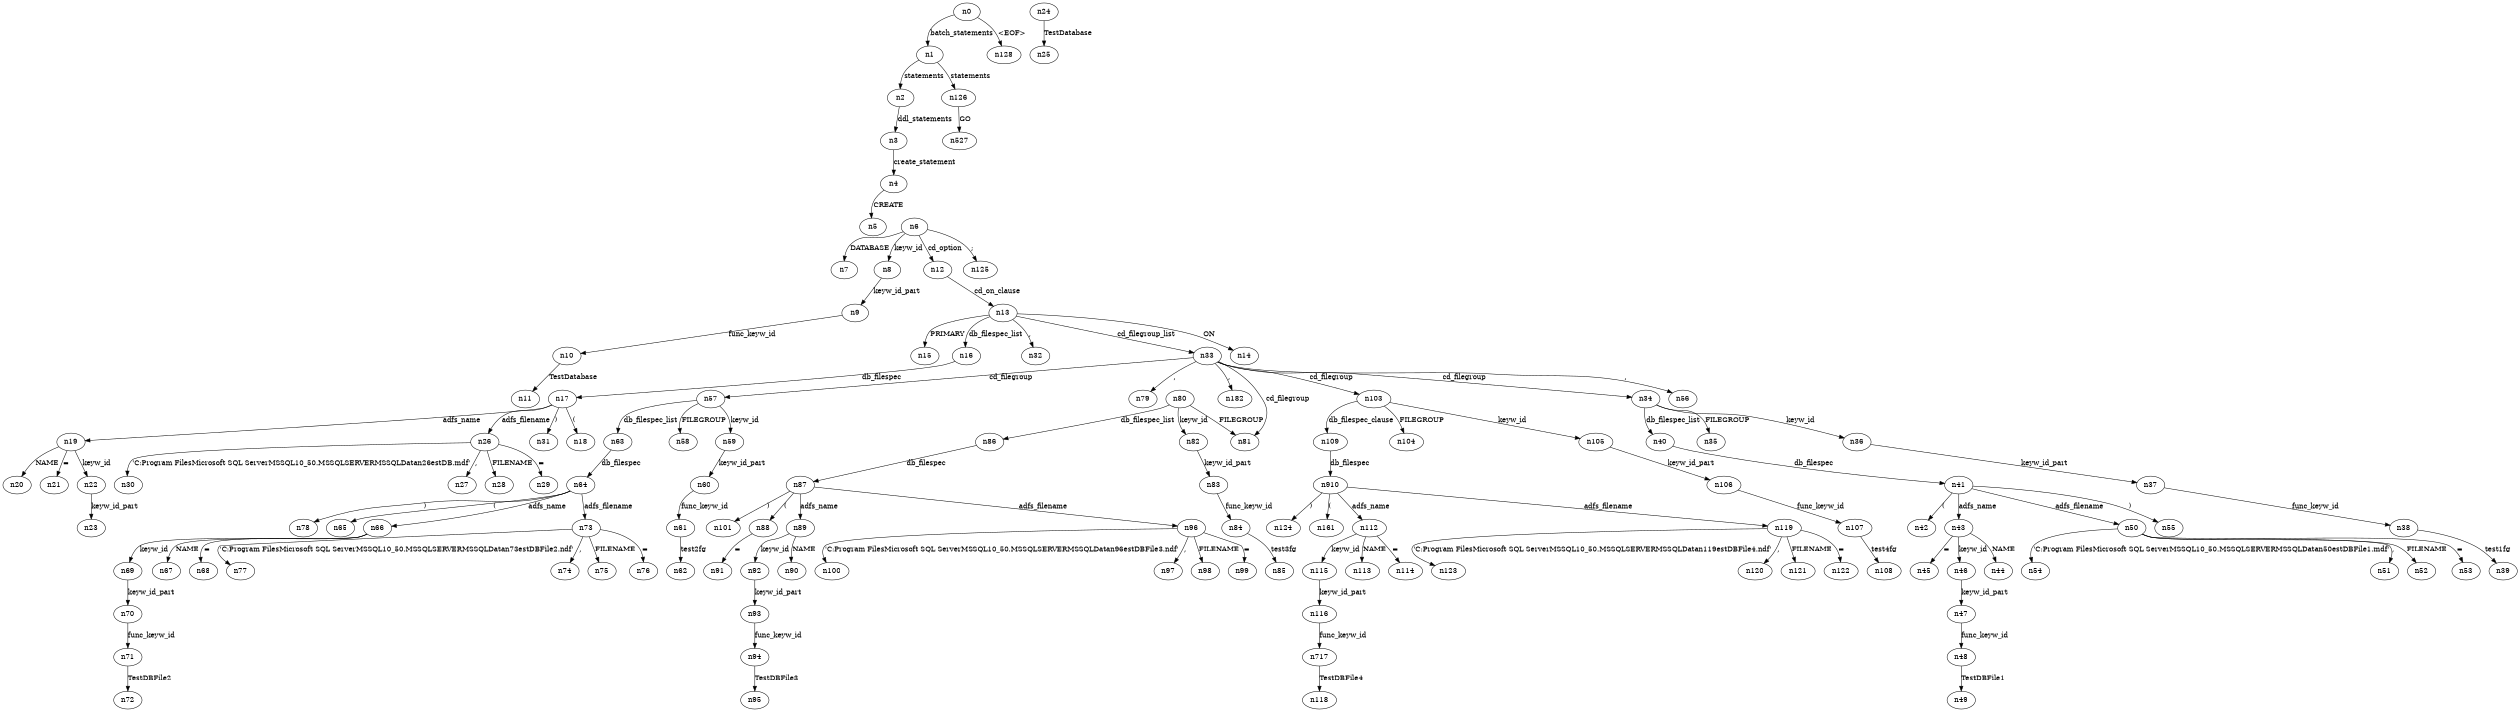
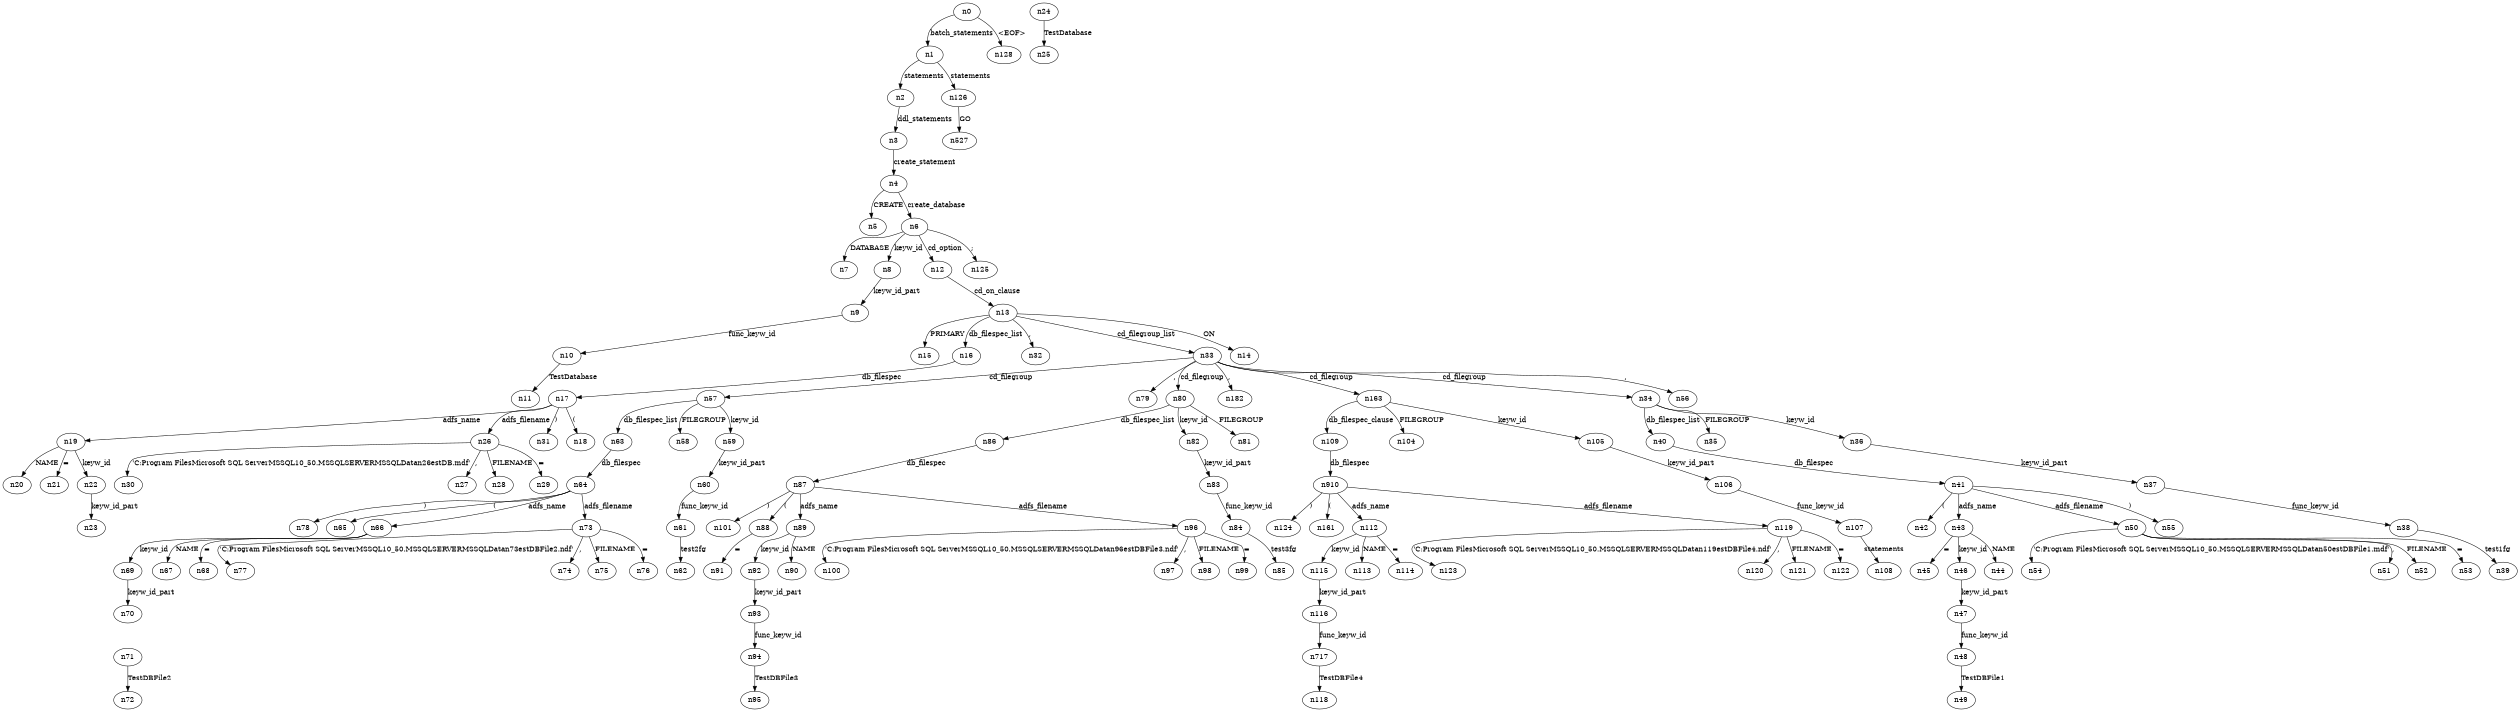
edge "n4" -> "n6": added, label "create_database"
edge "n33" -> "n81": now "n33" -> "n80"
node "n103": label "n103" -> "n163"
edge "n107" -> "n108": label "test4fg" -> "statements"
edge "n70" -> "n71": removed, label "func_keyw_id"
